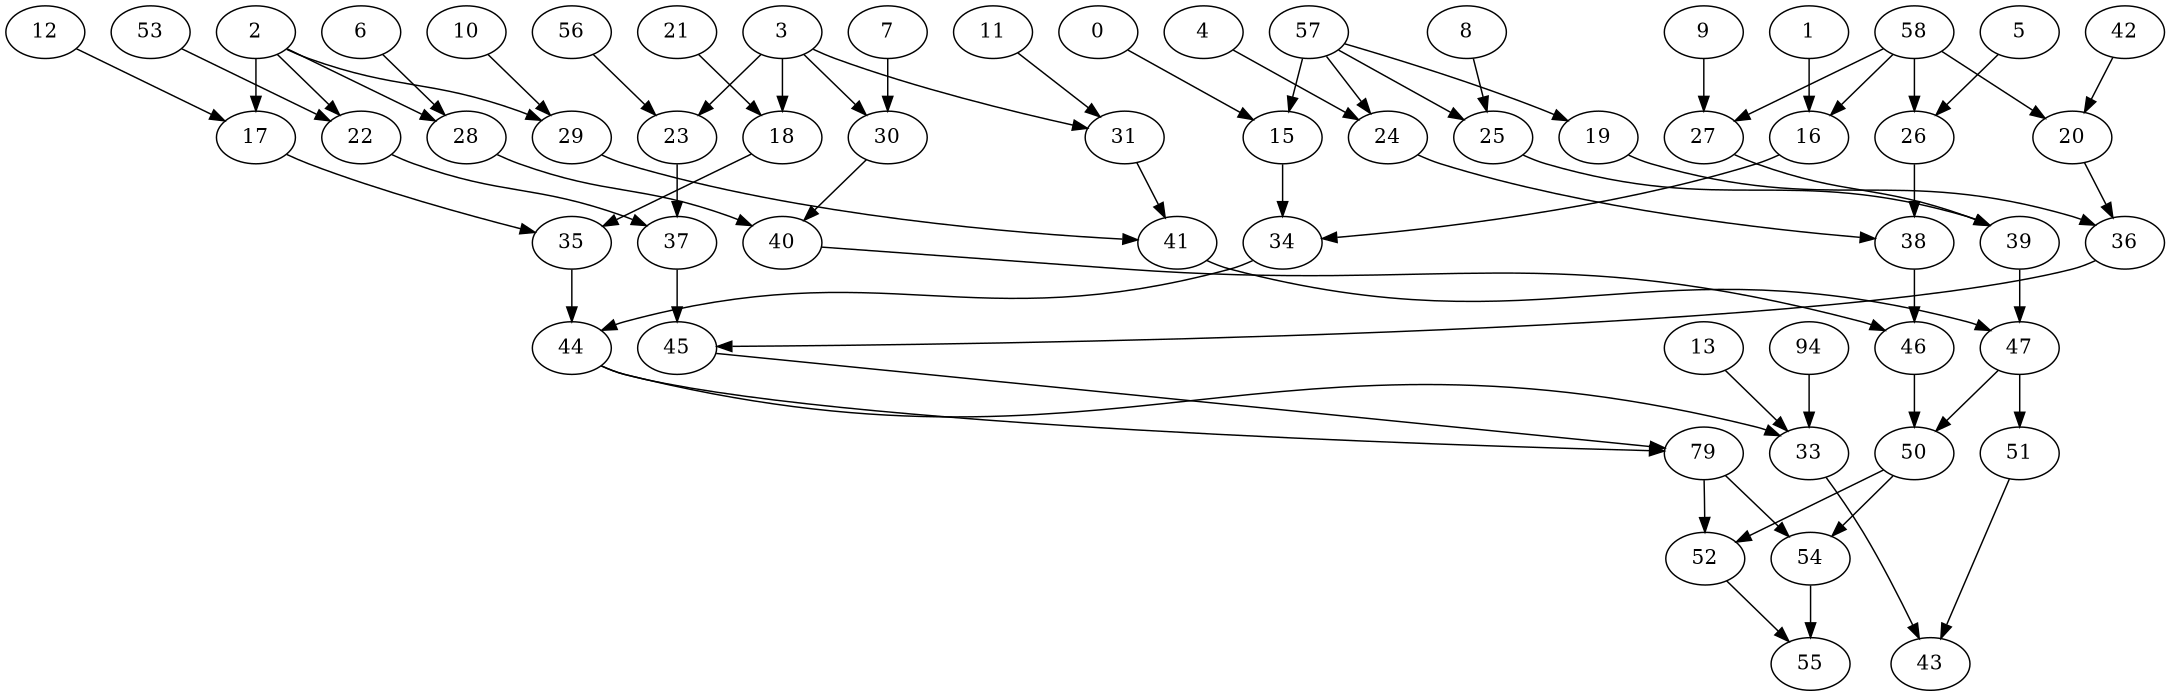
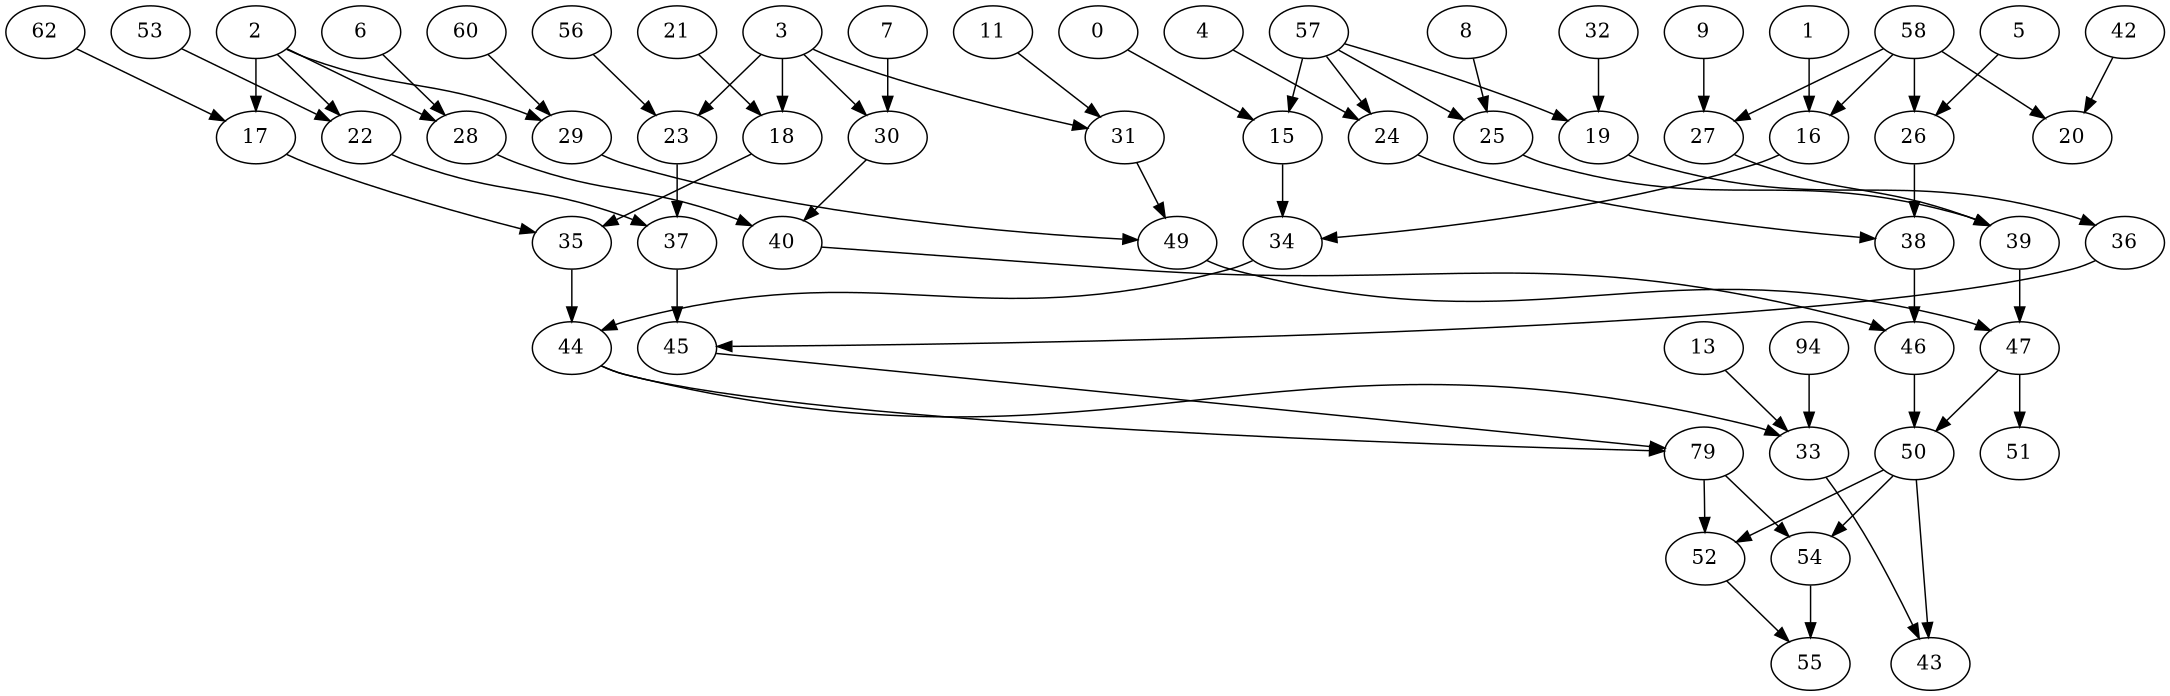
node "12": label "12" -> "62"
node "10": label "10" -> "60"
node "32": added
edge "20" -> "36": removed
node "41": label "41" -> "49"
edge "51" -> "43": now "50" -> "43"
